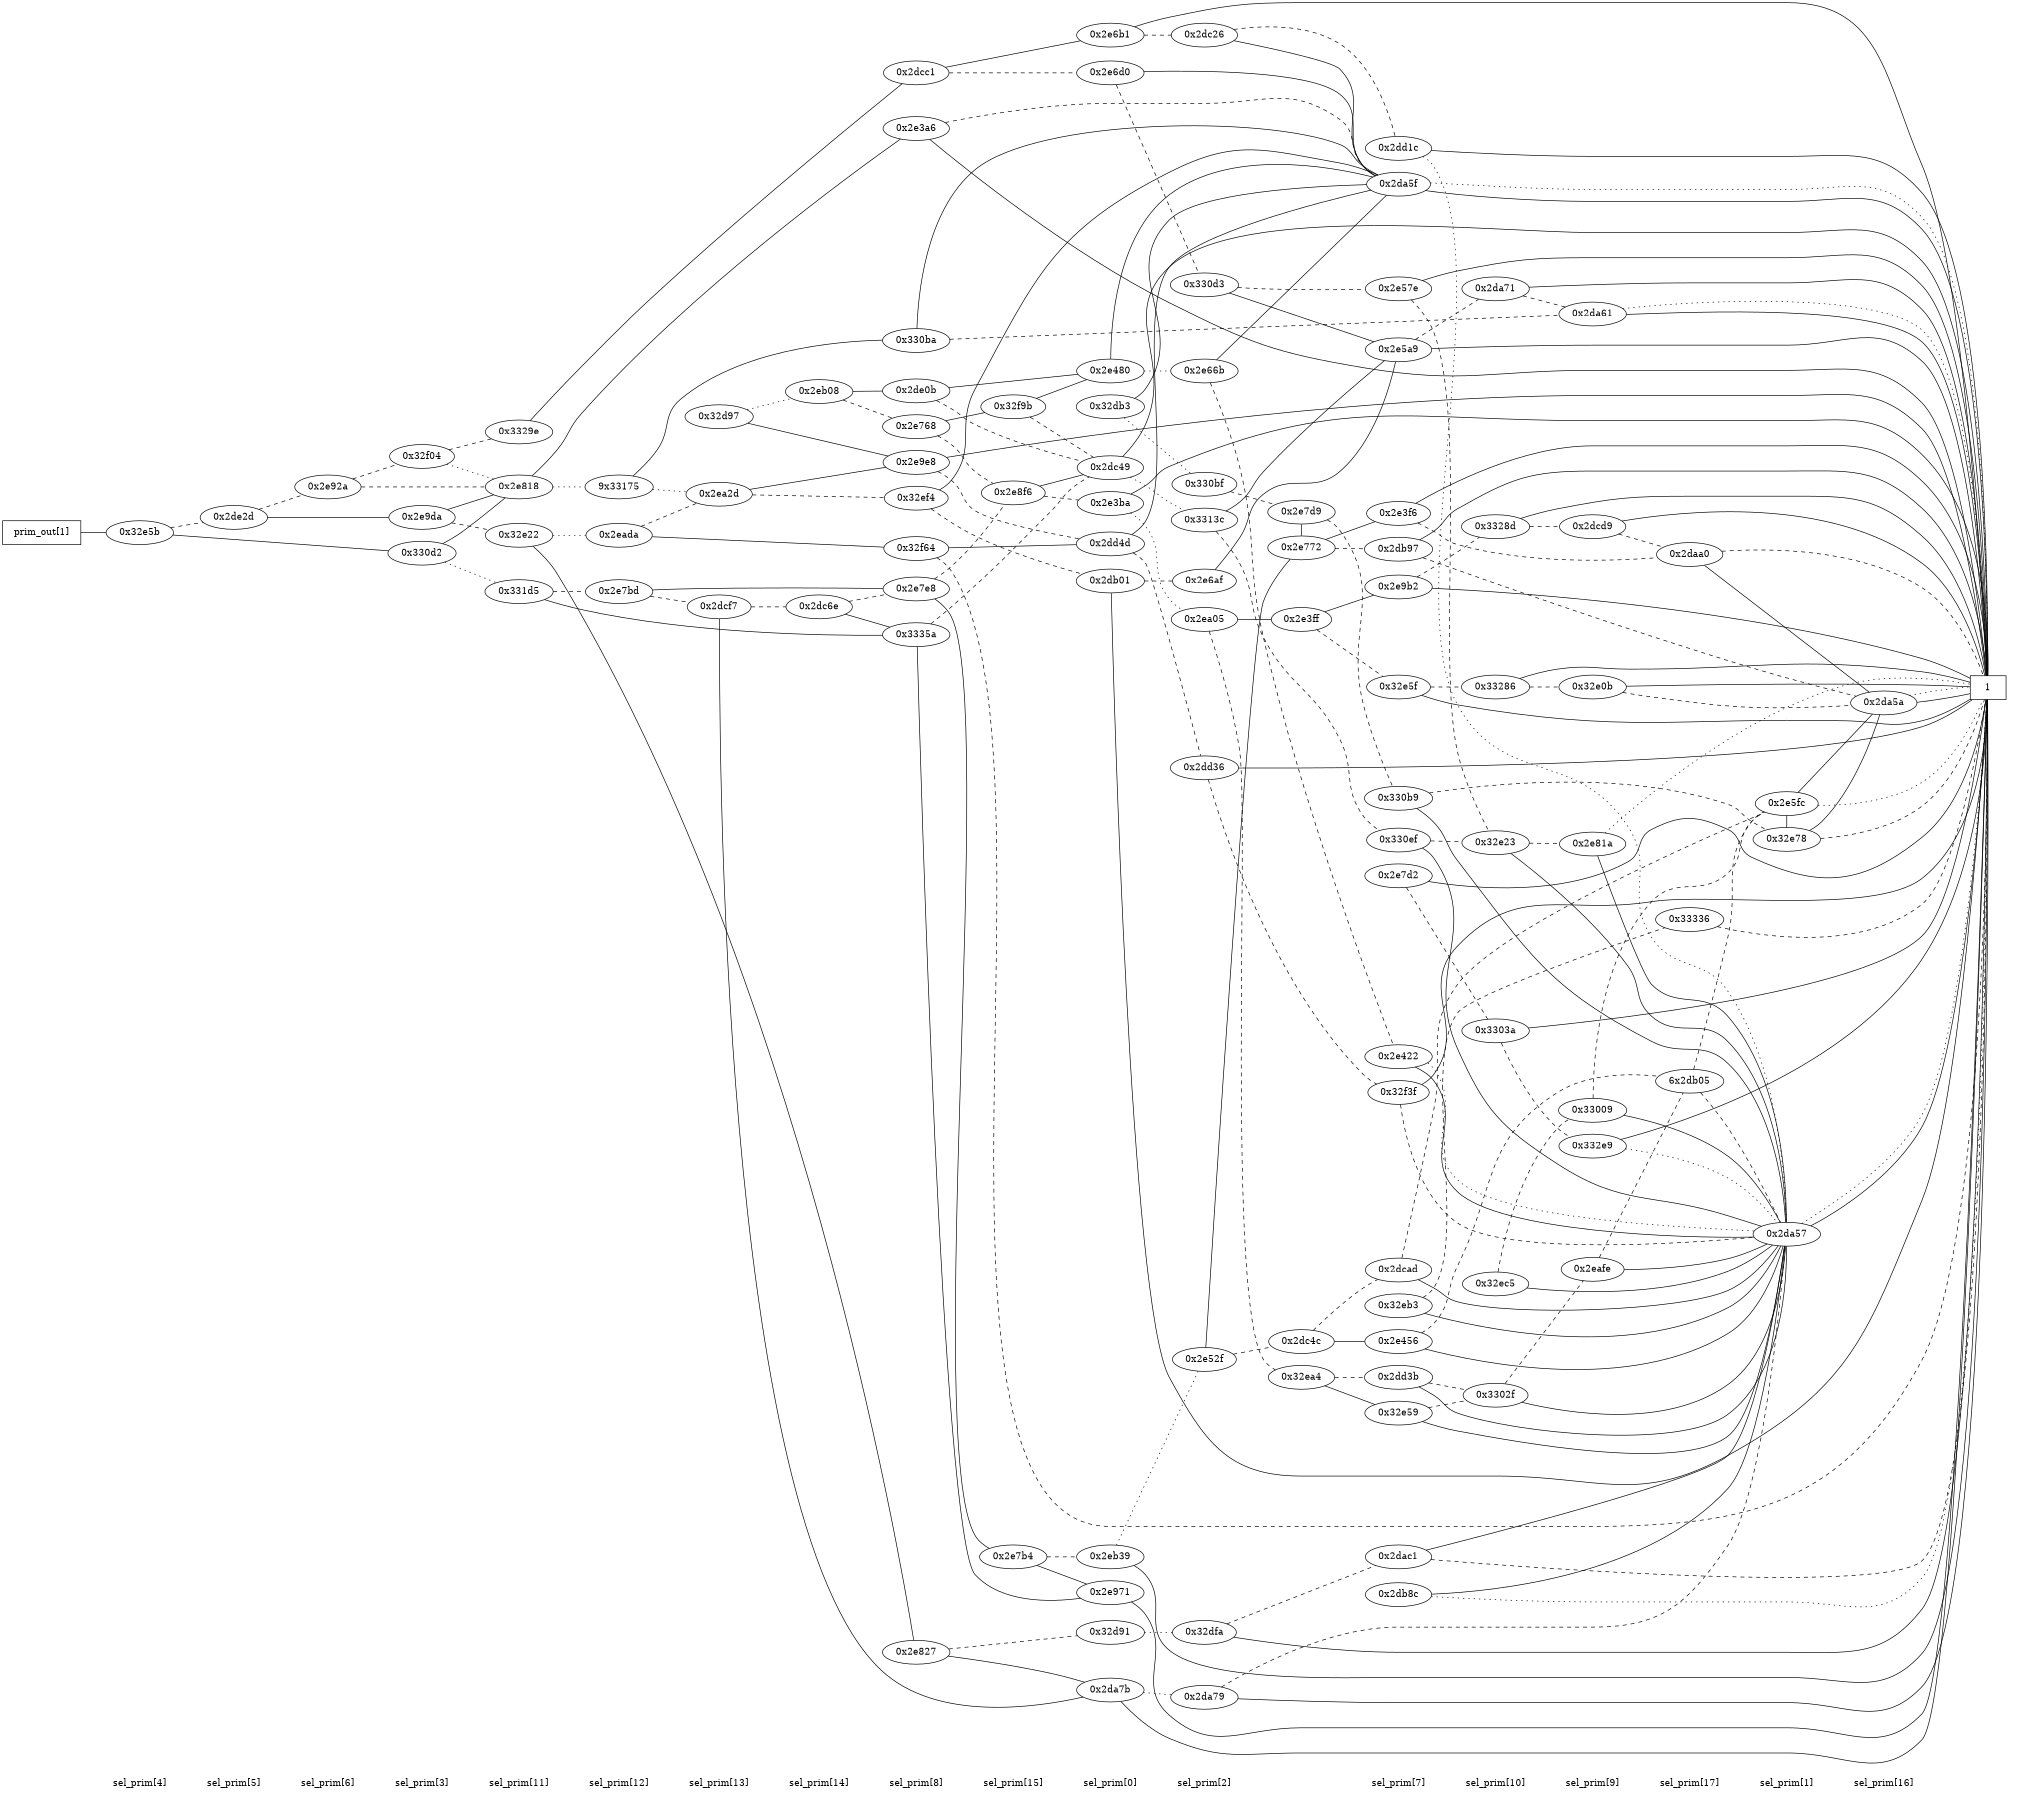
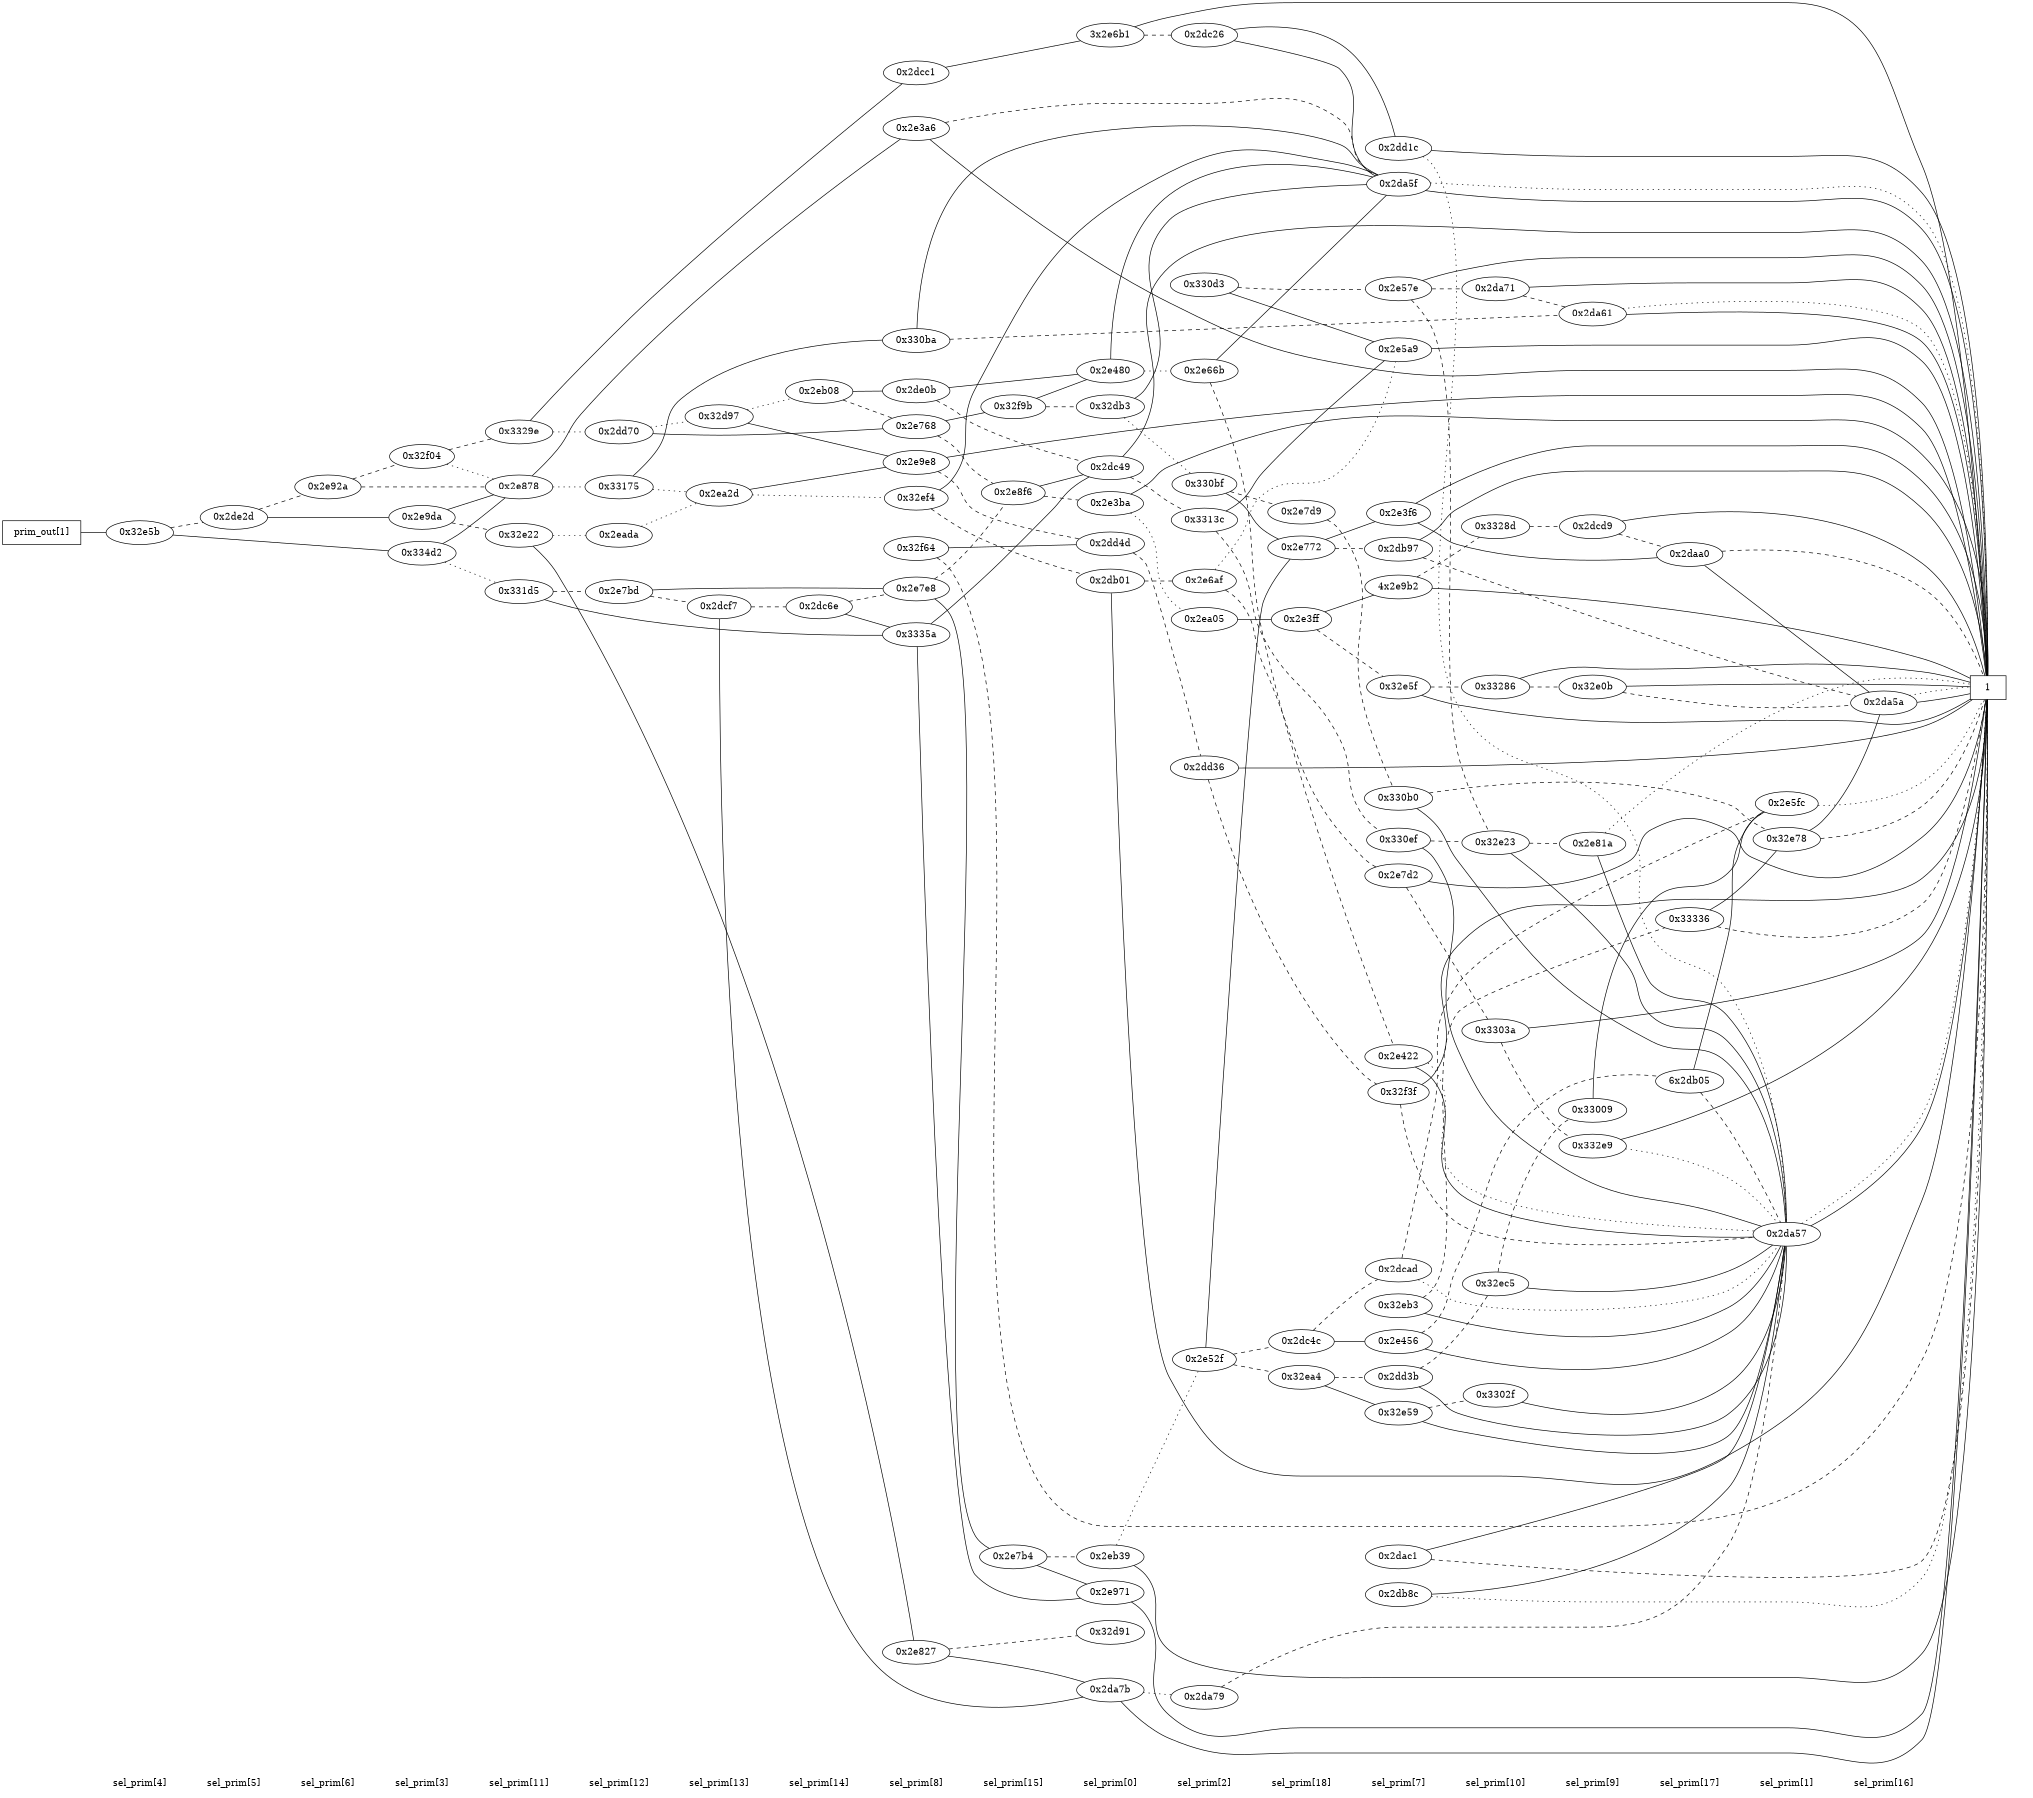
node "0x2e6b1": label "0x2e6b1" -> "3x2e6b1"
edge "0x2dc26" -- "0x2dd1c": style dashed -> solid
node "0x2e6d0": removed
edge "0x2da5f" -- "0x2dd4d": removed
edge "0x2da71" -- "0x2e5a9": now "0x2da71" -- "0x2e57e"
node "0x2dd70": added
edge "0x32f9b" -- "0x2dc49": now "0x32f9b" -- "0x32db3"
edge "0x2e5a9" -- "0x2e6af": style solid -> dotted
node "0x2e818": label "0x2e818" -> "0x2e878"
node "9x33175": label "9x33175" -> "0x33175"
edge "0x2dc49" -- "0x3313c": style dotted -> dashed
edge "0x2ea2d" -- "0x32ef4": style dashed -> dotted
edge "0x3328d" -- "1": removed
edge "0x2ea2d" -- "0x2eada": style dashed -> dotted
edge "0x2e7d9" -- "0x2e772": now "0x330bf" -- "0x2e772"
edge "0x2eada" -- "0x32f64": removed
node "0x330d2": label "0x330d2" -> "0x334d2"
edge "0x2dc49" -- "0x3335a": style dashed -> solid
edge "0x2e3f6" -- "0x2daa0": style dashed -> solid
node "0x2e9b2": label "0x2e9b2" -> "4x2e9b2"
edge "0x2da5a" -- "0x2e5fc": removed
edge "0x2e6af" -- "0x2e7d2": added
node "0x330b9": label "0x330b9" -> "0x330b0"
edge "0x2e5fc" -- "0x32e78": now "0x33336" -- "0x32e78"
edge "0x2e5fc" -- "0x33009": style dashed -> solid
edge "0x2e5fc" -- "6x2db05": style dashed -> solid
edge "0x2ea05" -- "0x32ea4": now "0x2e52f" -- "0x32ea4"
edge "0x33009" -- "0x2da57": removed
node "0x2eafe": removed
edge "0x2da57" -- "0x2dcad": style solid -> dotted
edge "0x2dd3b" -- "0x3302f": now "0x2dd3b" -- "0x32ec5"
edge "1" -- "0x2da79": removed
node "0x32dfa": removed
node "sel_prim[18]": added
